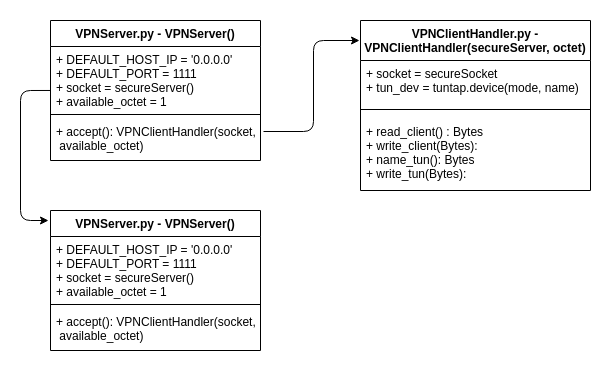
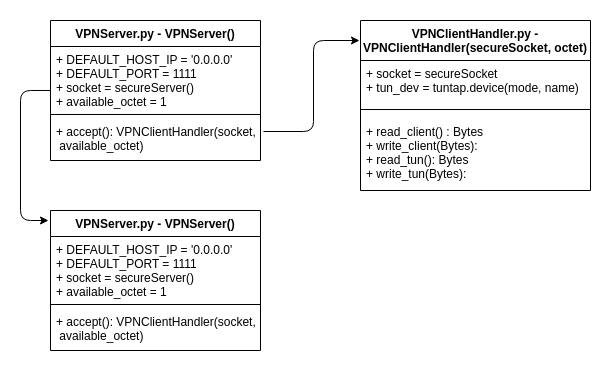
node "VPNClientHandler.py - VPNClientHandler(secureServer, octet)": label "VPNClientHandler.py - VPNClientHandler(secureServer, octet)" -> "VPNClientHandler.py - VPNClientHandler(secureSocket, octet)"
node "+ read_client() : Bytes + write_client(Bytes): + name_tun(): Bytes + write_tun(Bytes):": label "+ read_client() : Bytes + write_client(Bytes): + name_tun(): Bytes + write_tun(Bytes):" -> "+ read_client() : Bytes + write_client(Bytes): + read_tun(): Bytes + write_tun(Bytes):"
